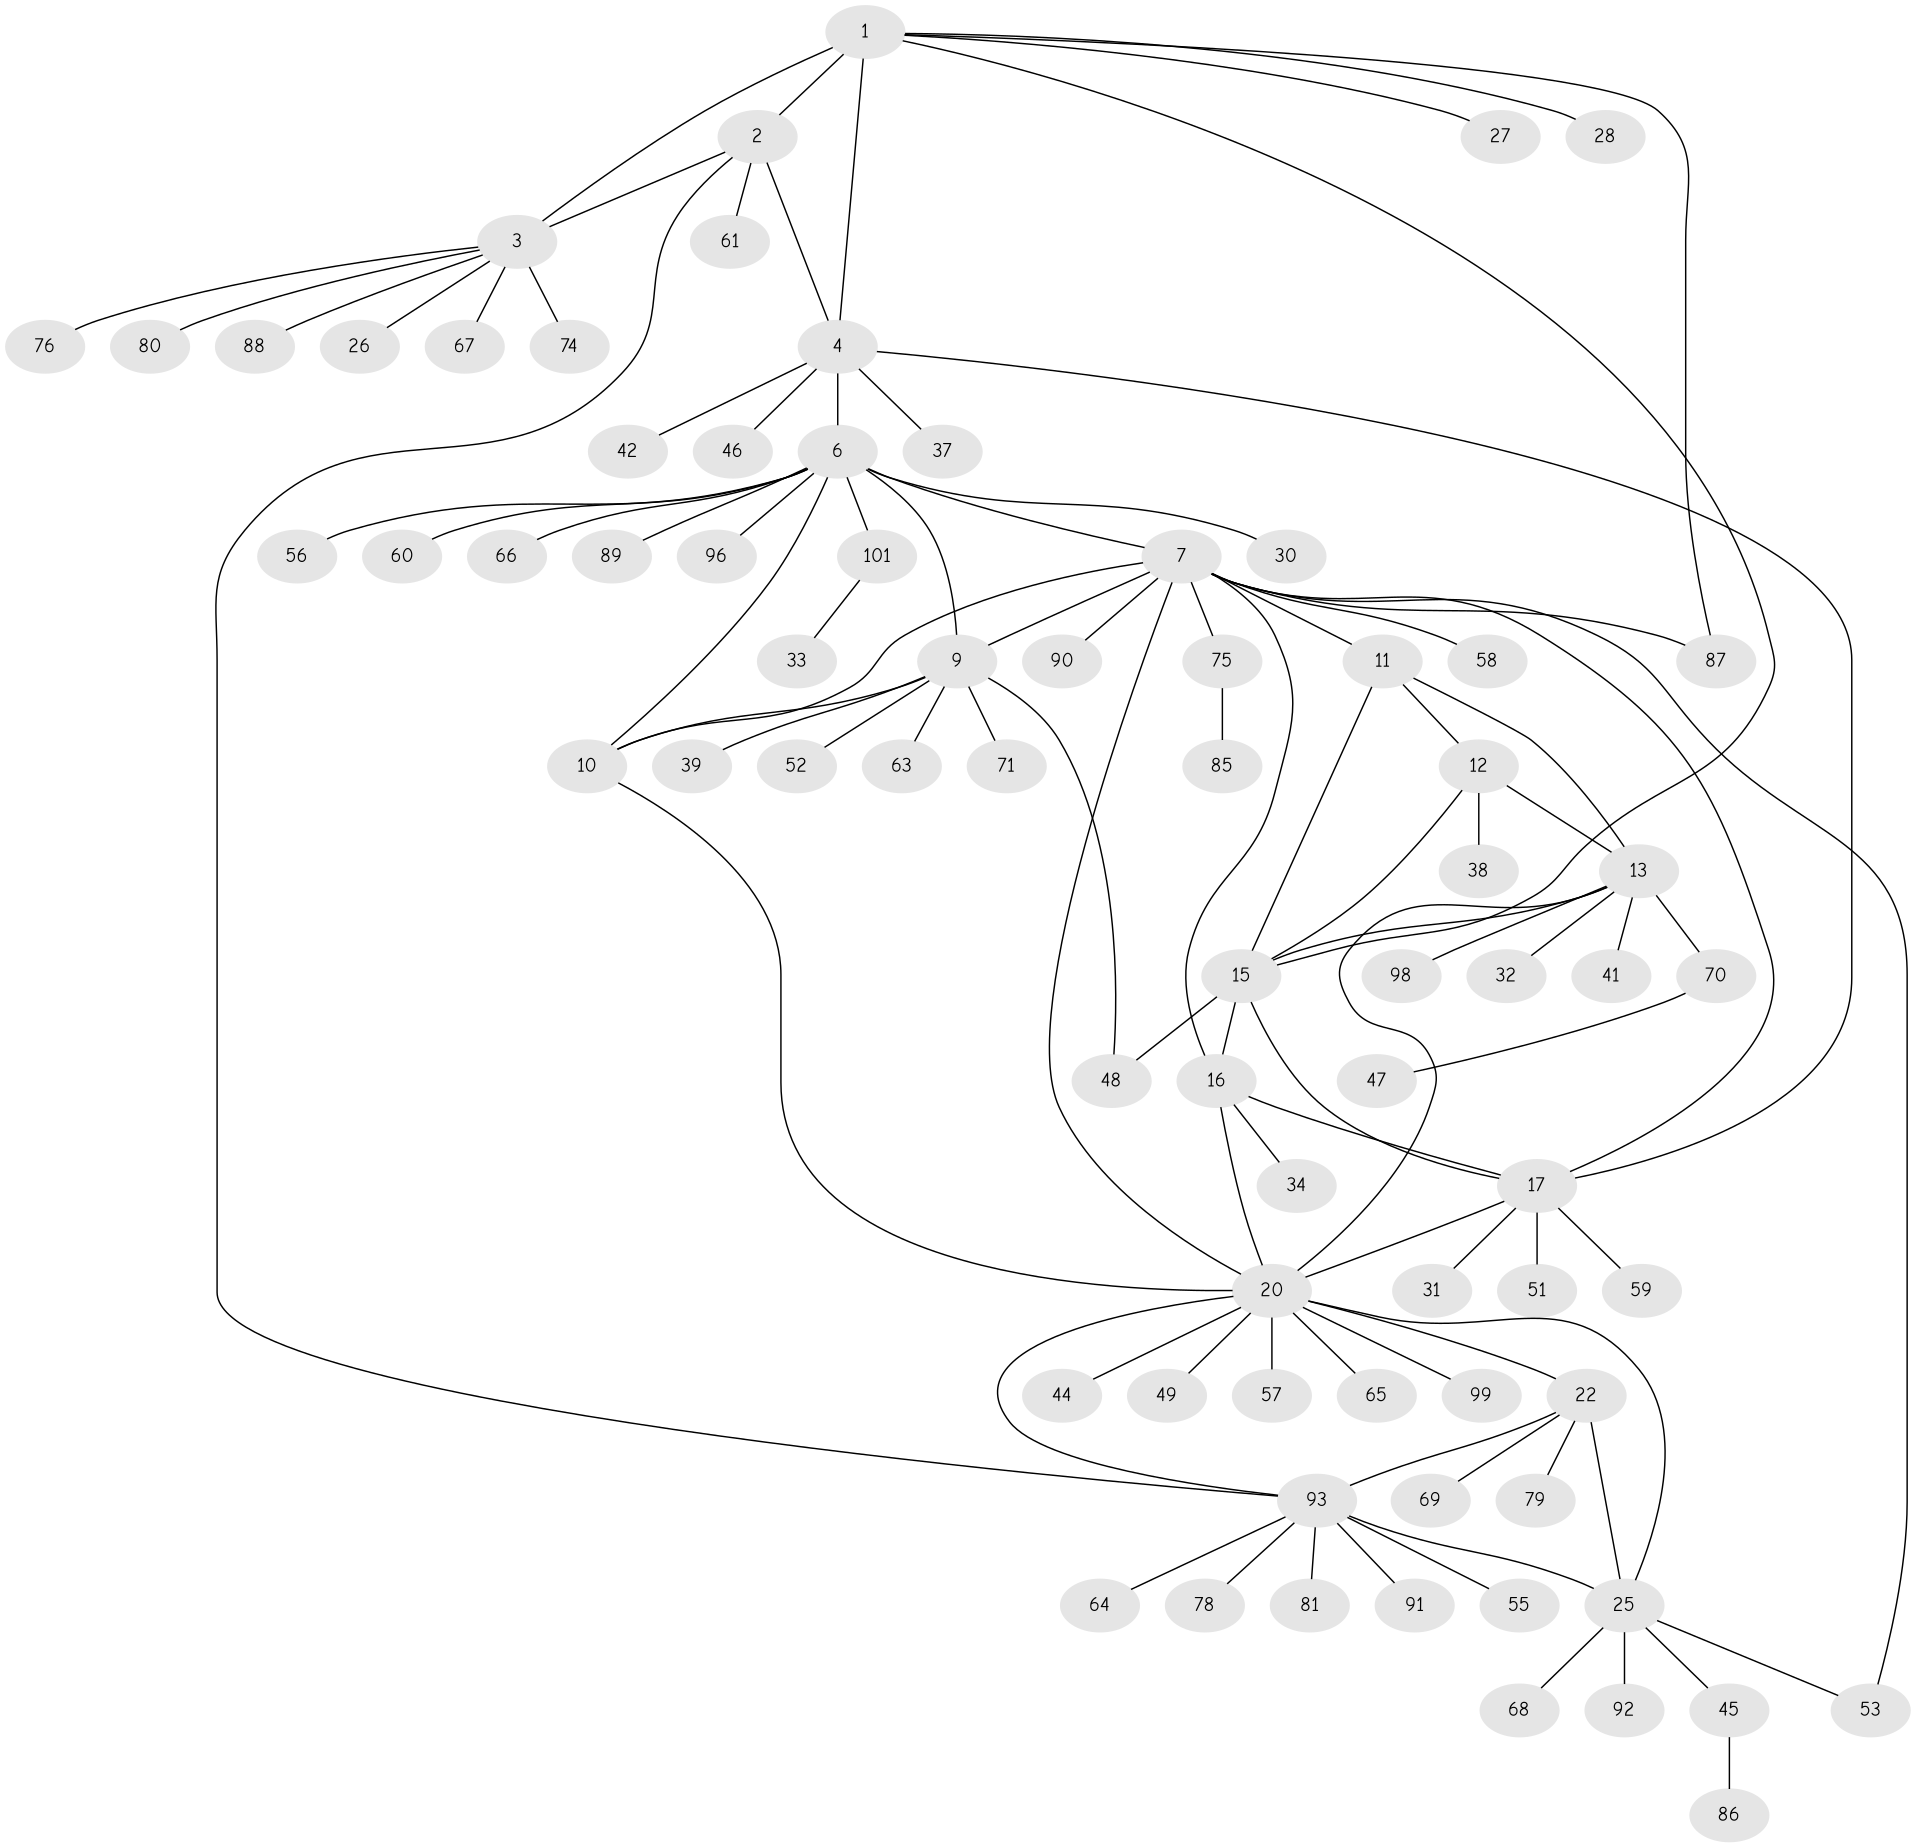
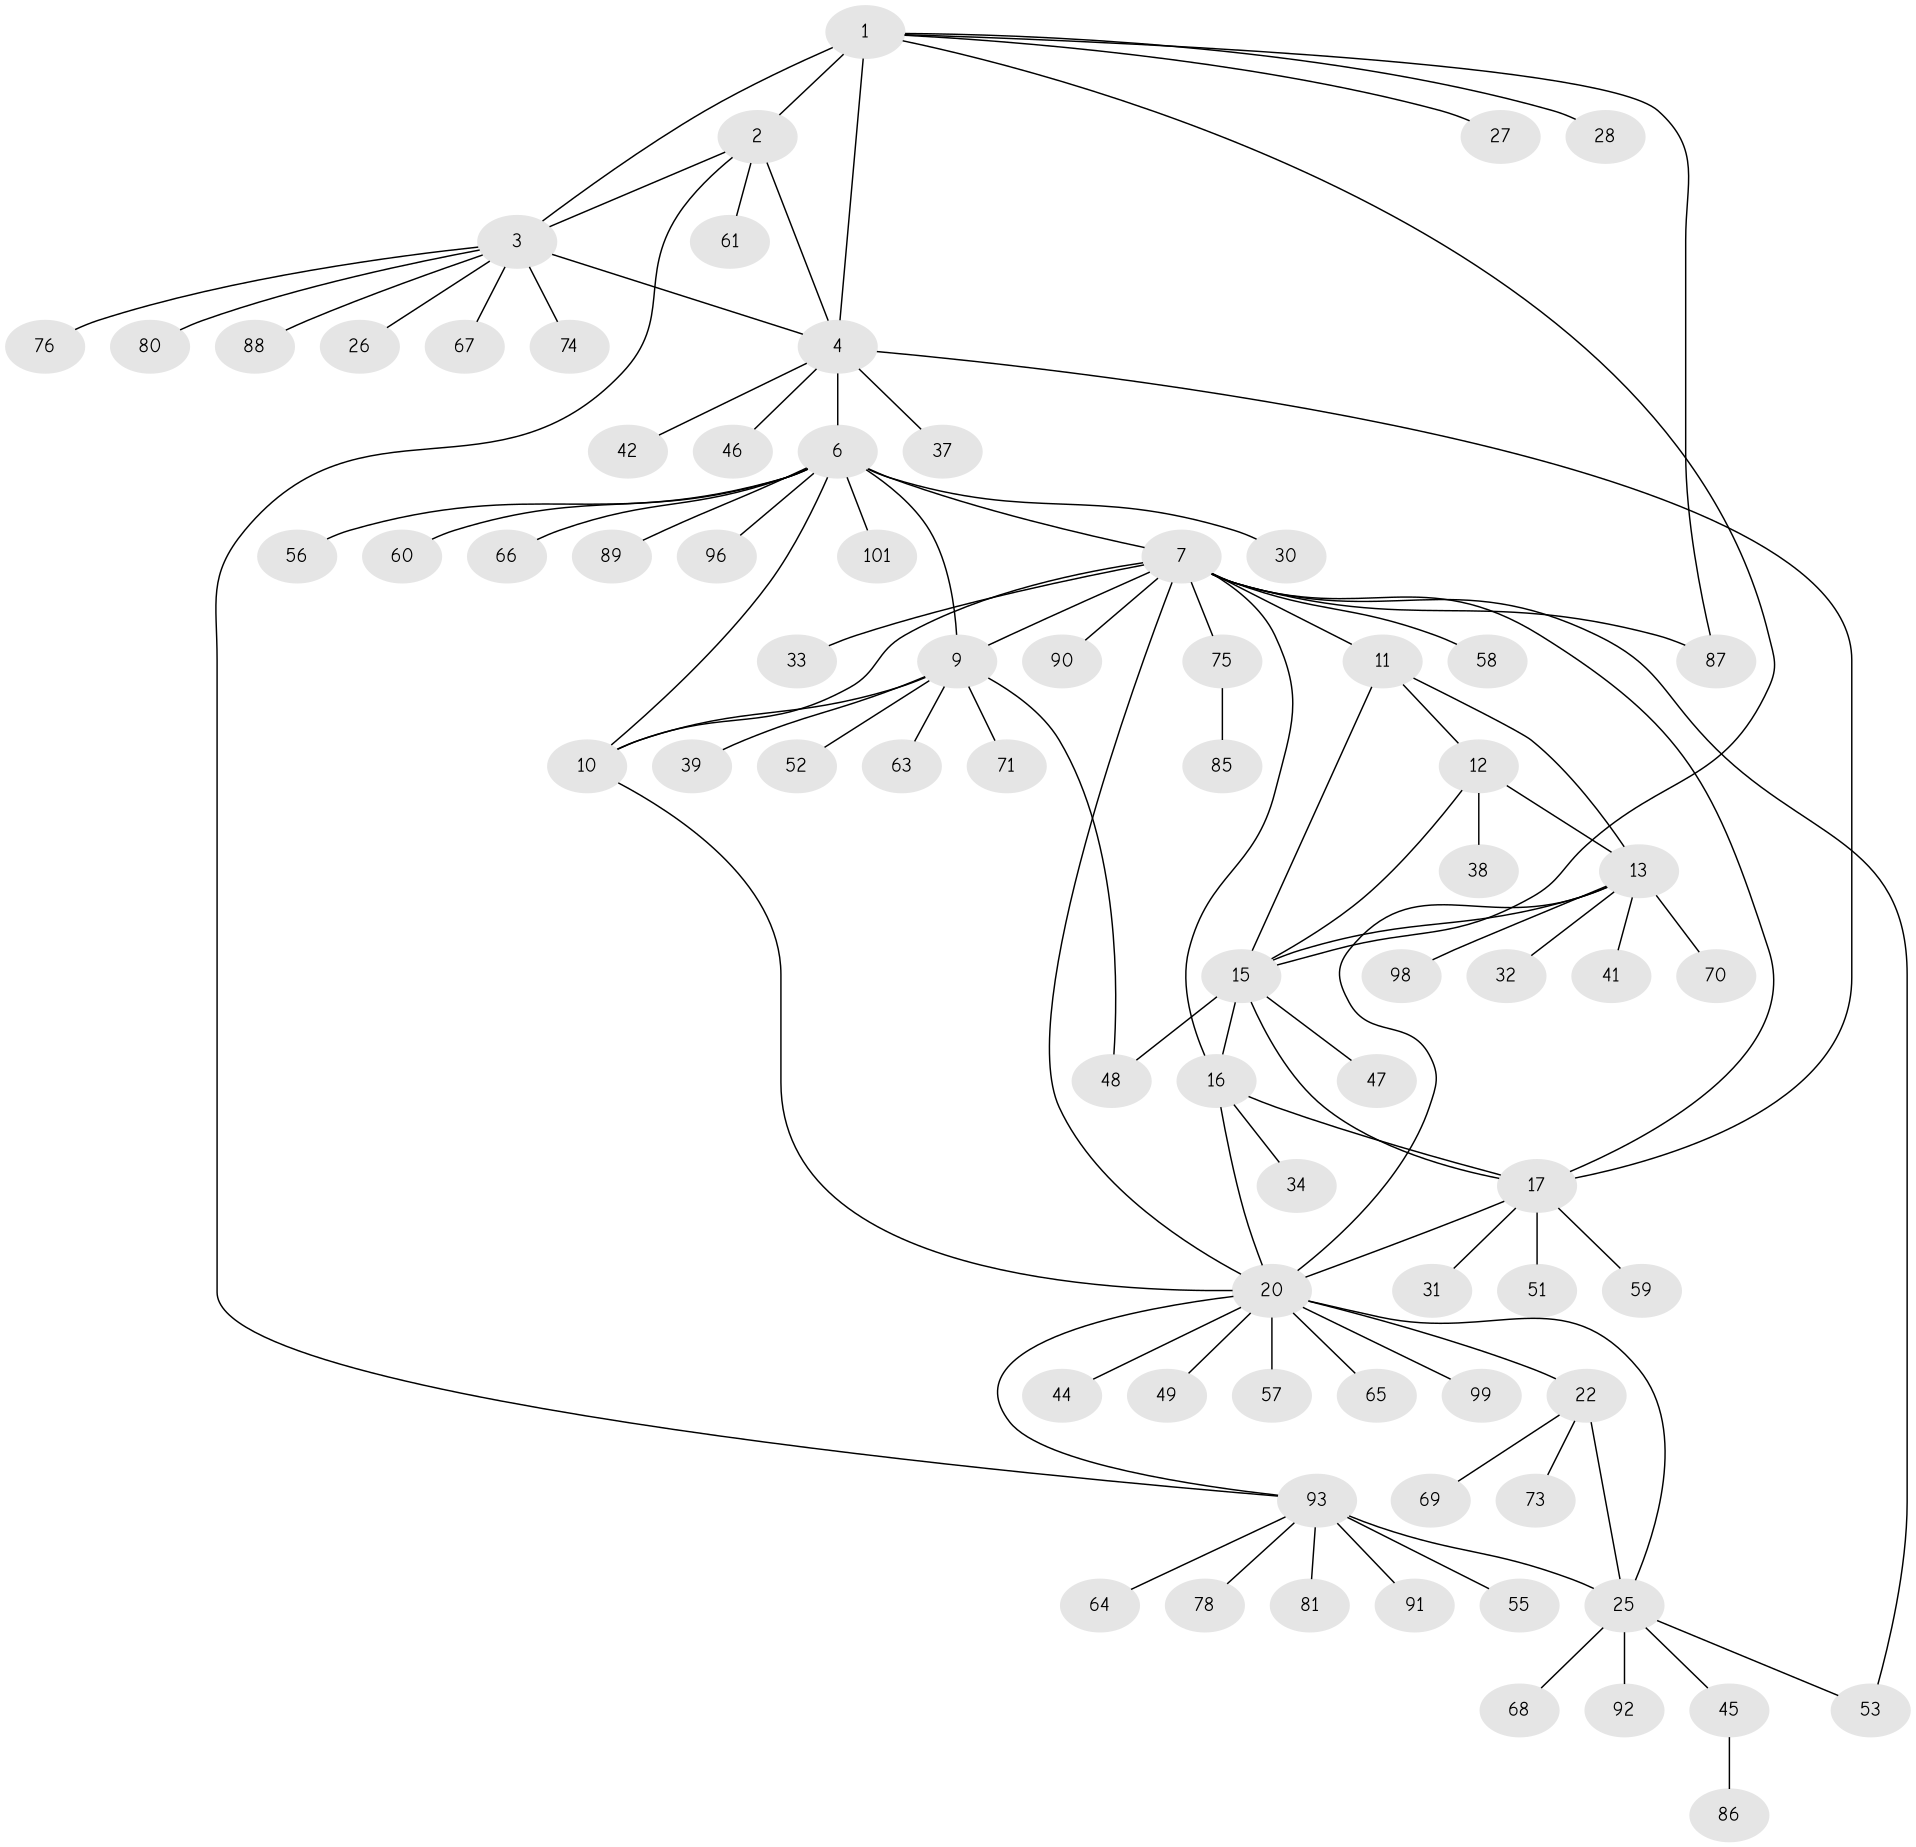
edge "3" -- "4": added
edge "101" -- "33": now "7" -- "33"
edge "70" -- "47": now "15" -- "47"
edge "22" -- "93": removed
node "79": label "79" -> "73"
